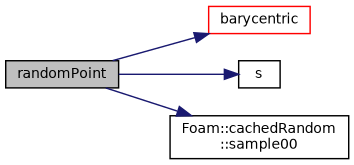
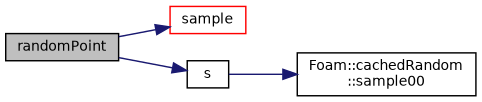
node "barycentric": label "barycentric" -> "sample"
edge "randomPoint" -> "Foam::cachedRandom ::sample00": now "s" -> "Foam::cachedRandom ::sample00"
